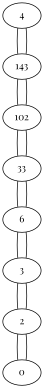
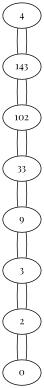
node "6": label "6" -> "9"
